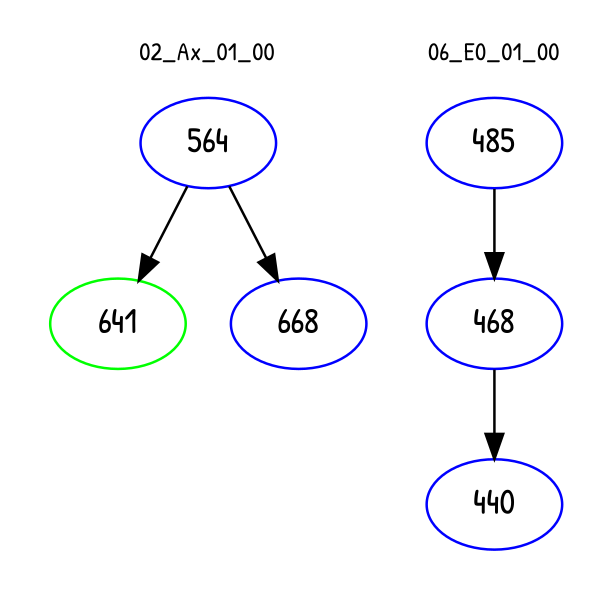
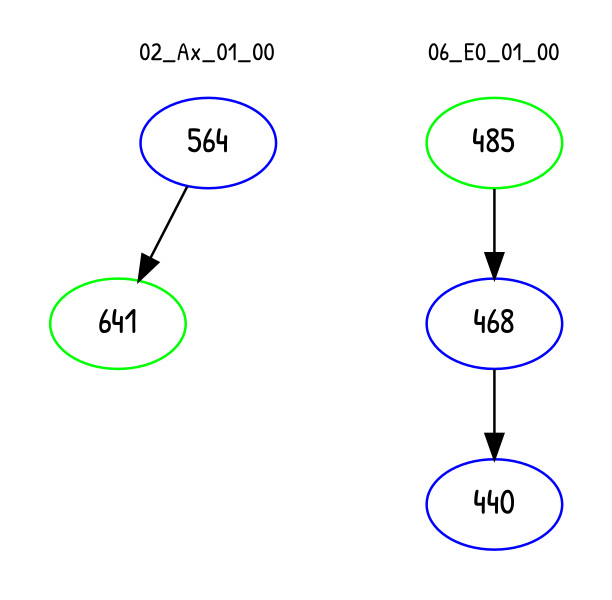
node "485": color blue -> green
node "668": removed
